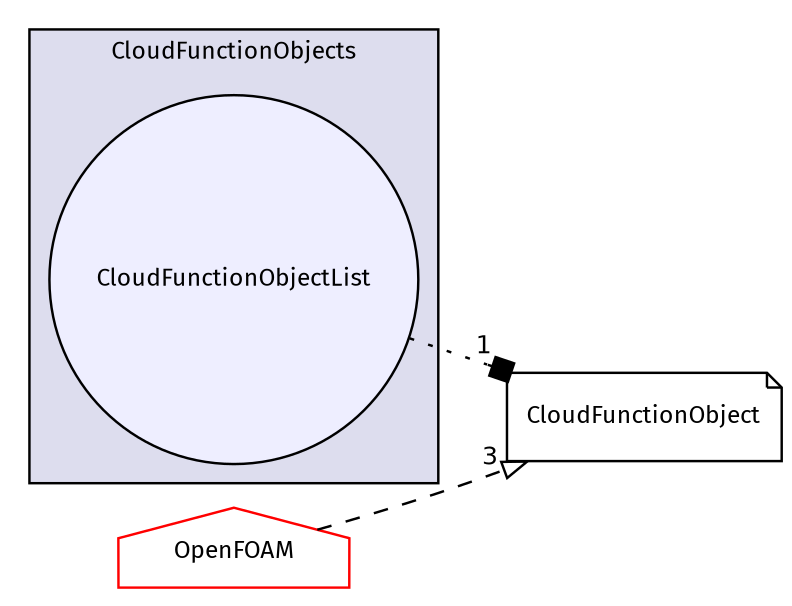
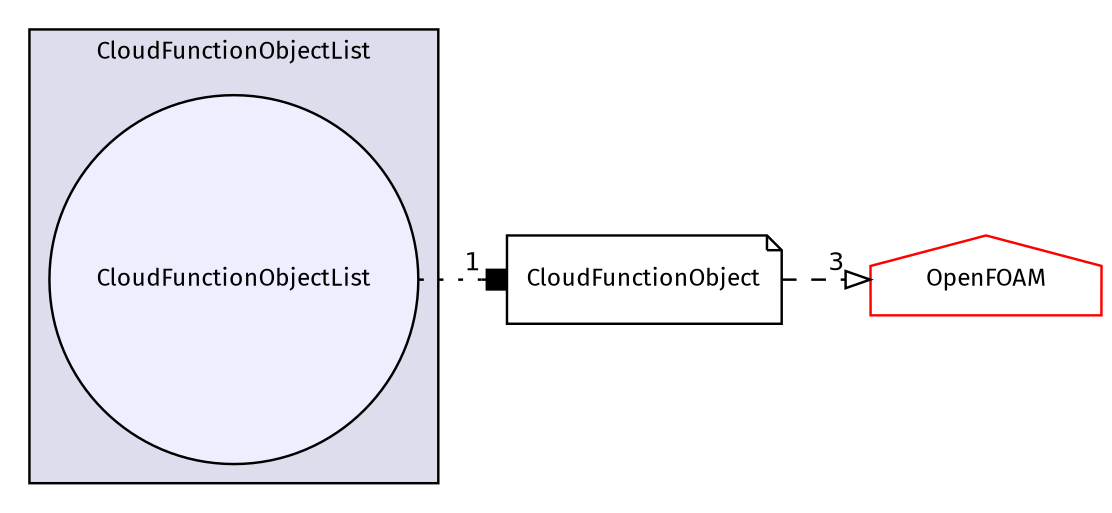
cluster "CloudFunctionObjects": label "CloudFunctionObjects" -> "CloudFunctionObjectList"
edge "OpenFOAM" -> "CloudFunctionObject": reversed
